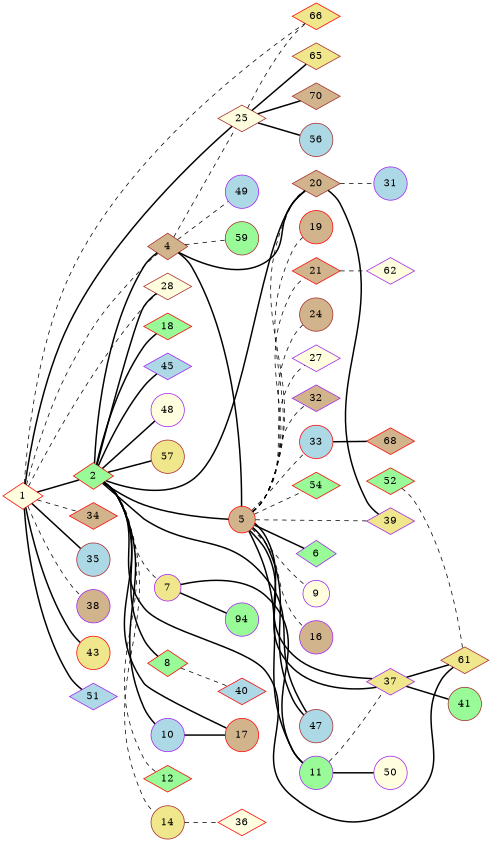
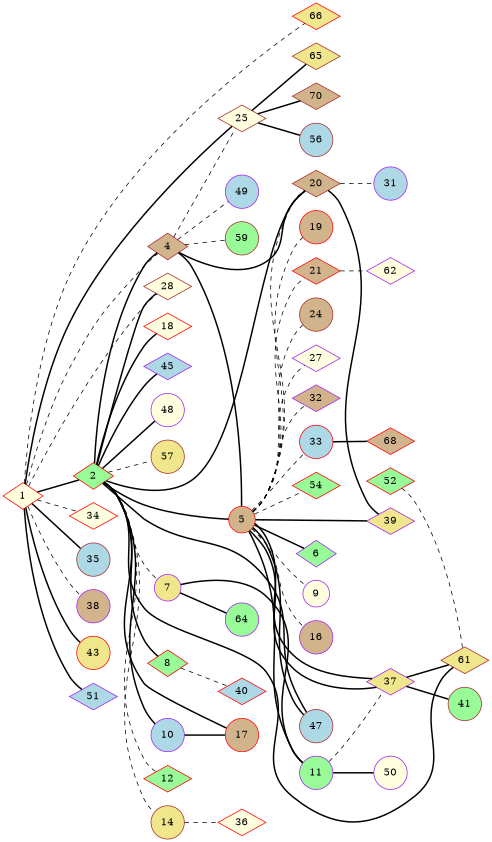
edge "66" -- "25": removed
node "18": fillcolor palegreen -> lightyellow
edge "57" -- "2": style bold -> dashed
node "34": fillcolor tan -> lightyellow
edge "5" -- "39": style dashed -> bold
node "94": label "94" -> "64"
